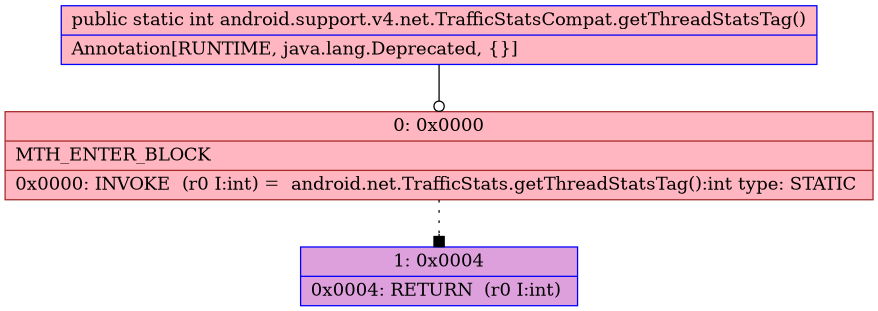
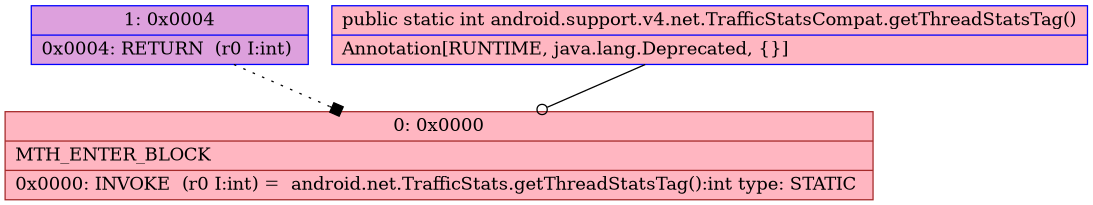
edge "0: 0x0000" -> "1: 0x0004": reversed
